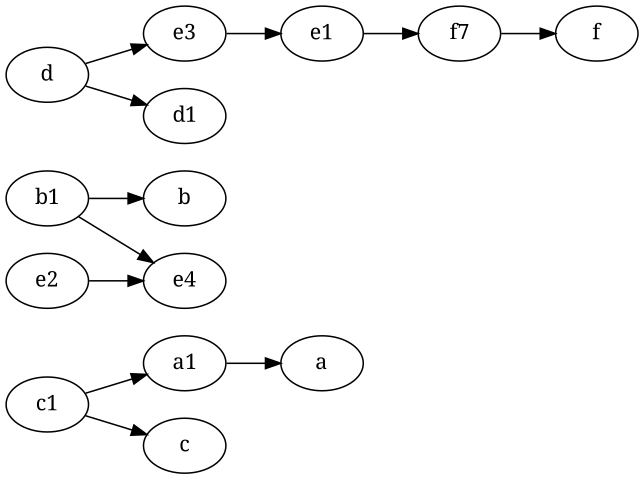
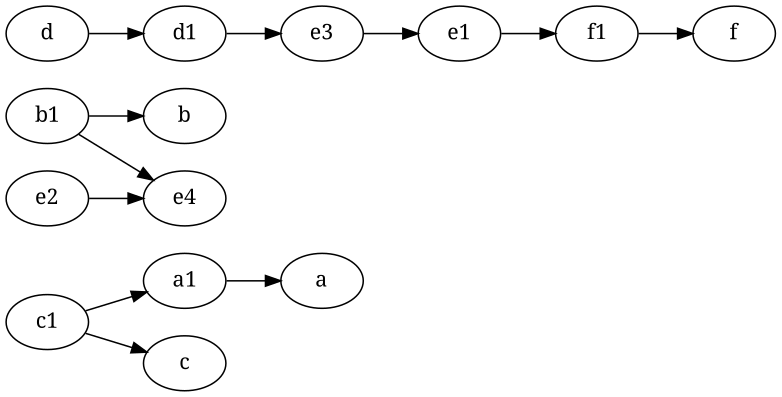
node "f7": label "f7" -> "f1"
edge "d" -> "e3": now "d1" -> "e3"
